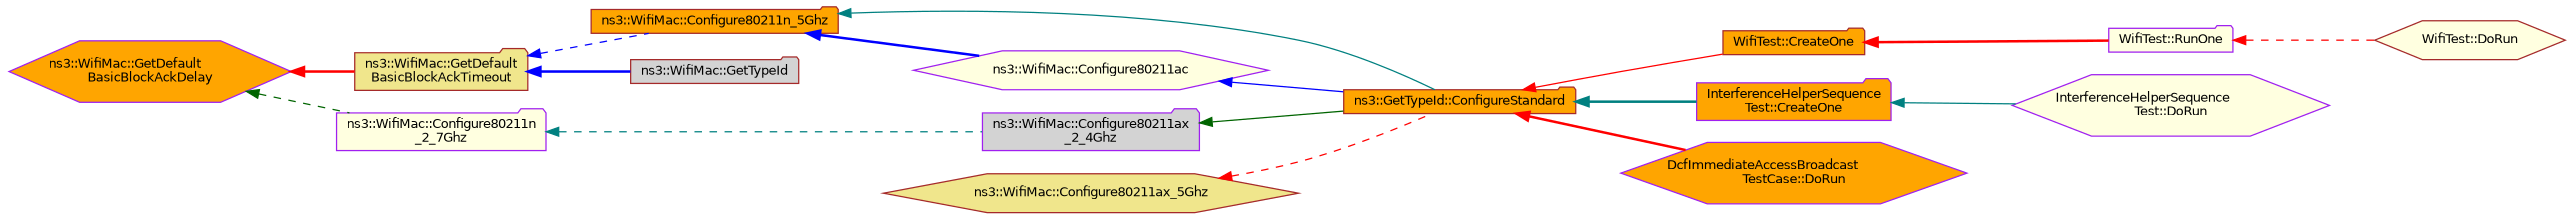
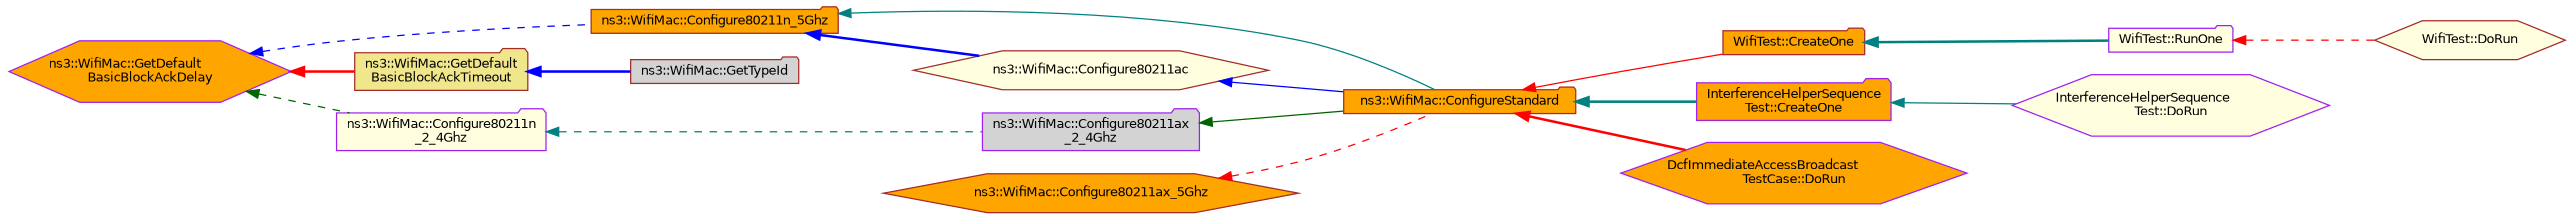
edge "WifiTest::RunOne" -> "WifiTest::CreateOne": color red -> teal
edge "ns3::WifiMac::Configure80211n_5Ghz" -> "ns3::WifiMac::GetDefault BasicBlockAckTimeout": now "ns3::WifiMac::Configure80211n_5Ghz" -> "ns3::WifiMac::GetDefault BasicBlockAckDelay"
node "ns3::WifiMac::Configure80211ac": color purple -> brown
node "ns3::GetTypeId::ConfigureStandard": label "ns3::GetTypeId::ConfigureStandard" -> "ns3::WifiMac::ConfigureStandard"
node "ns3::WifiMac::Configure80211n _2_7Ghz": label "ns3::WifiMac::Configure80211n _2_7Ghz" -> "ns3::WifiMac::Configure80211n _2_4Ghz"
node "ns3::WifiMac::Configure80211ax_5Ghz": fillcolor khaki -> orange
